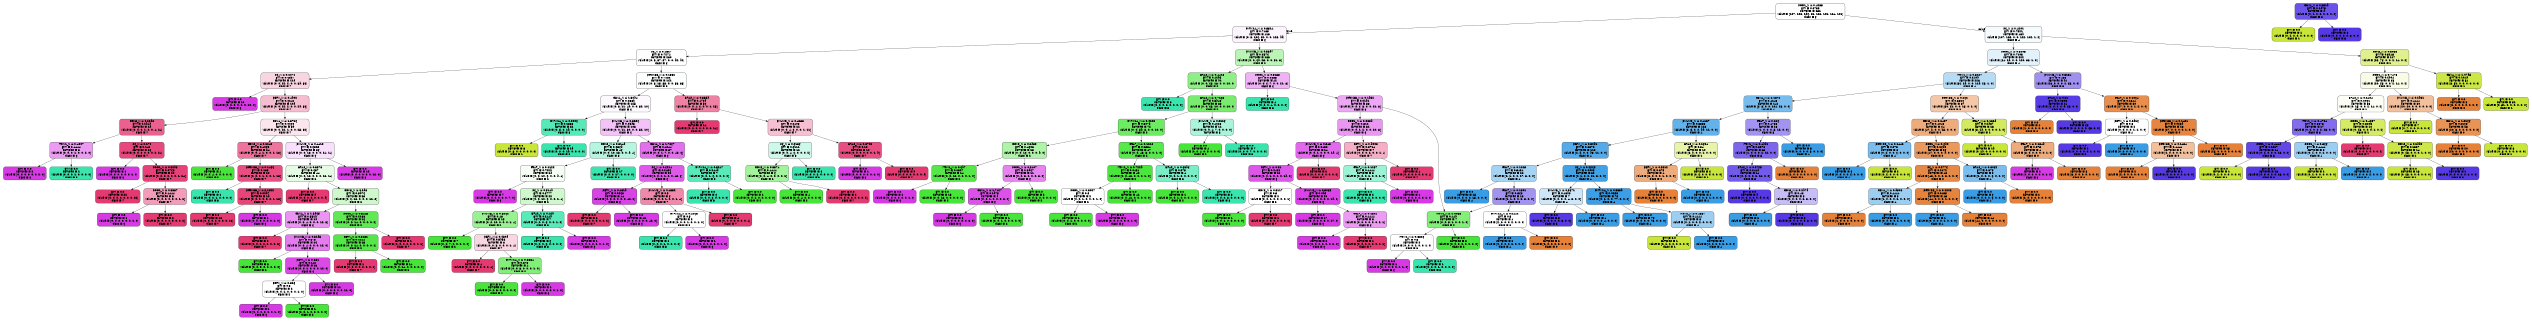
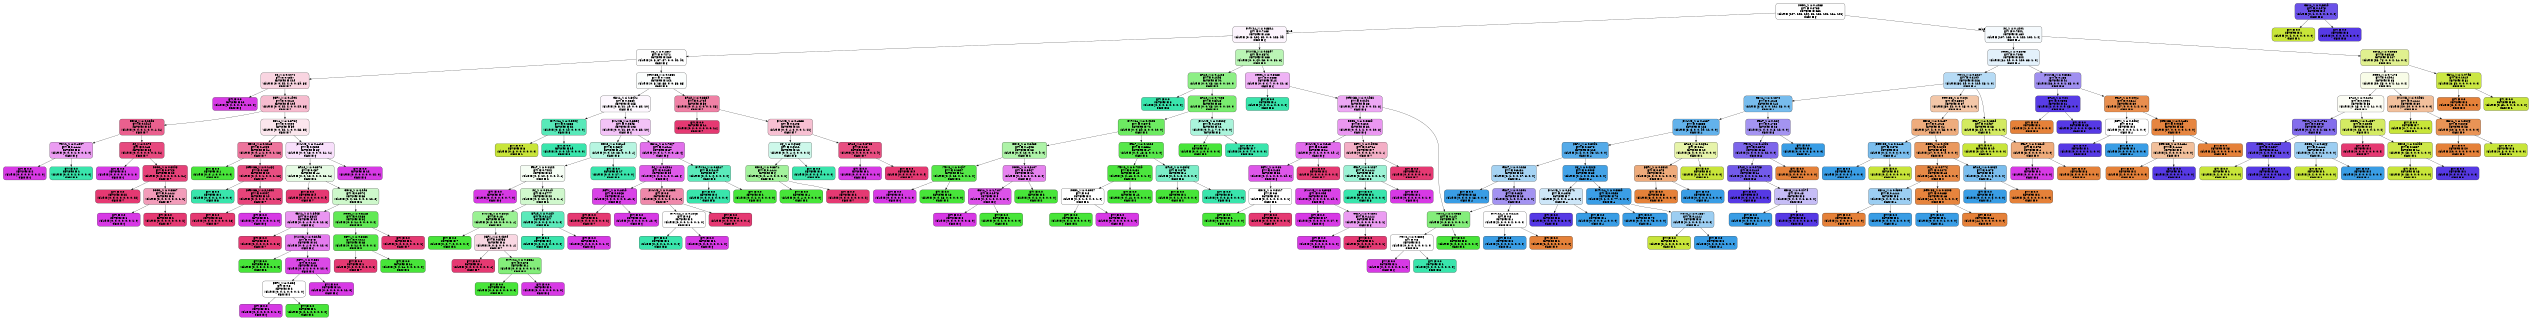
node "CaNA_N ≤ 1.1872": text "value = 4" -> "class = 4"
edge "pGSK3B_N ≤ 0.162" -> "GFAP_N ≤ 0.1329": now "ITSN1_N ≤ 0.5127" -> "GFAP_N ≤ 0.1329"
edge "pERK_N ≤ 0.81" -> "pNUMB_N ≤ 0.5065": removed
